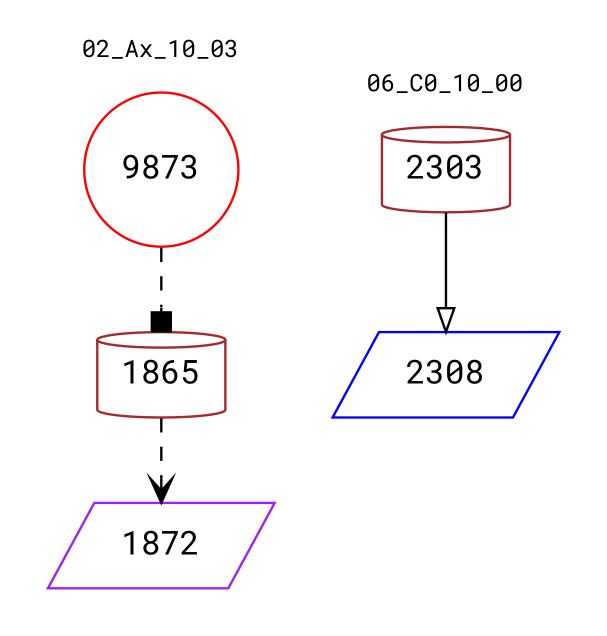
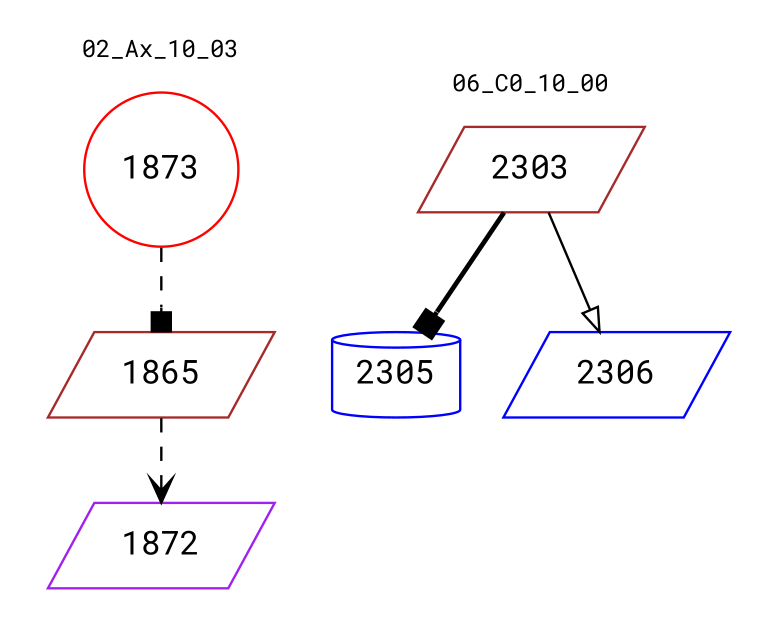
node "9873": label "9873" -> "1873"
node "2303": shape cylinder -> parallelogram
node "1865": shape cylinder -> parallelogram
node "2305": added
node "2308": label "2308" -> "2306"
